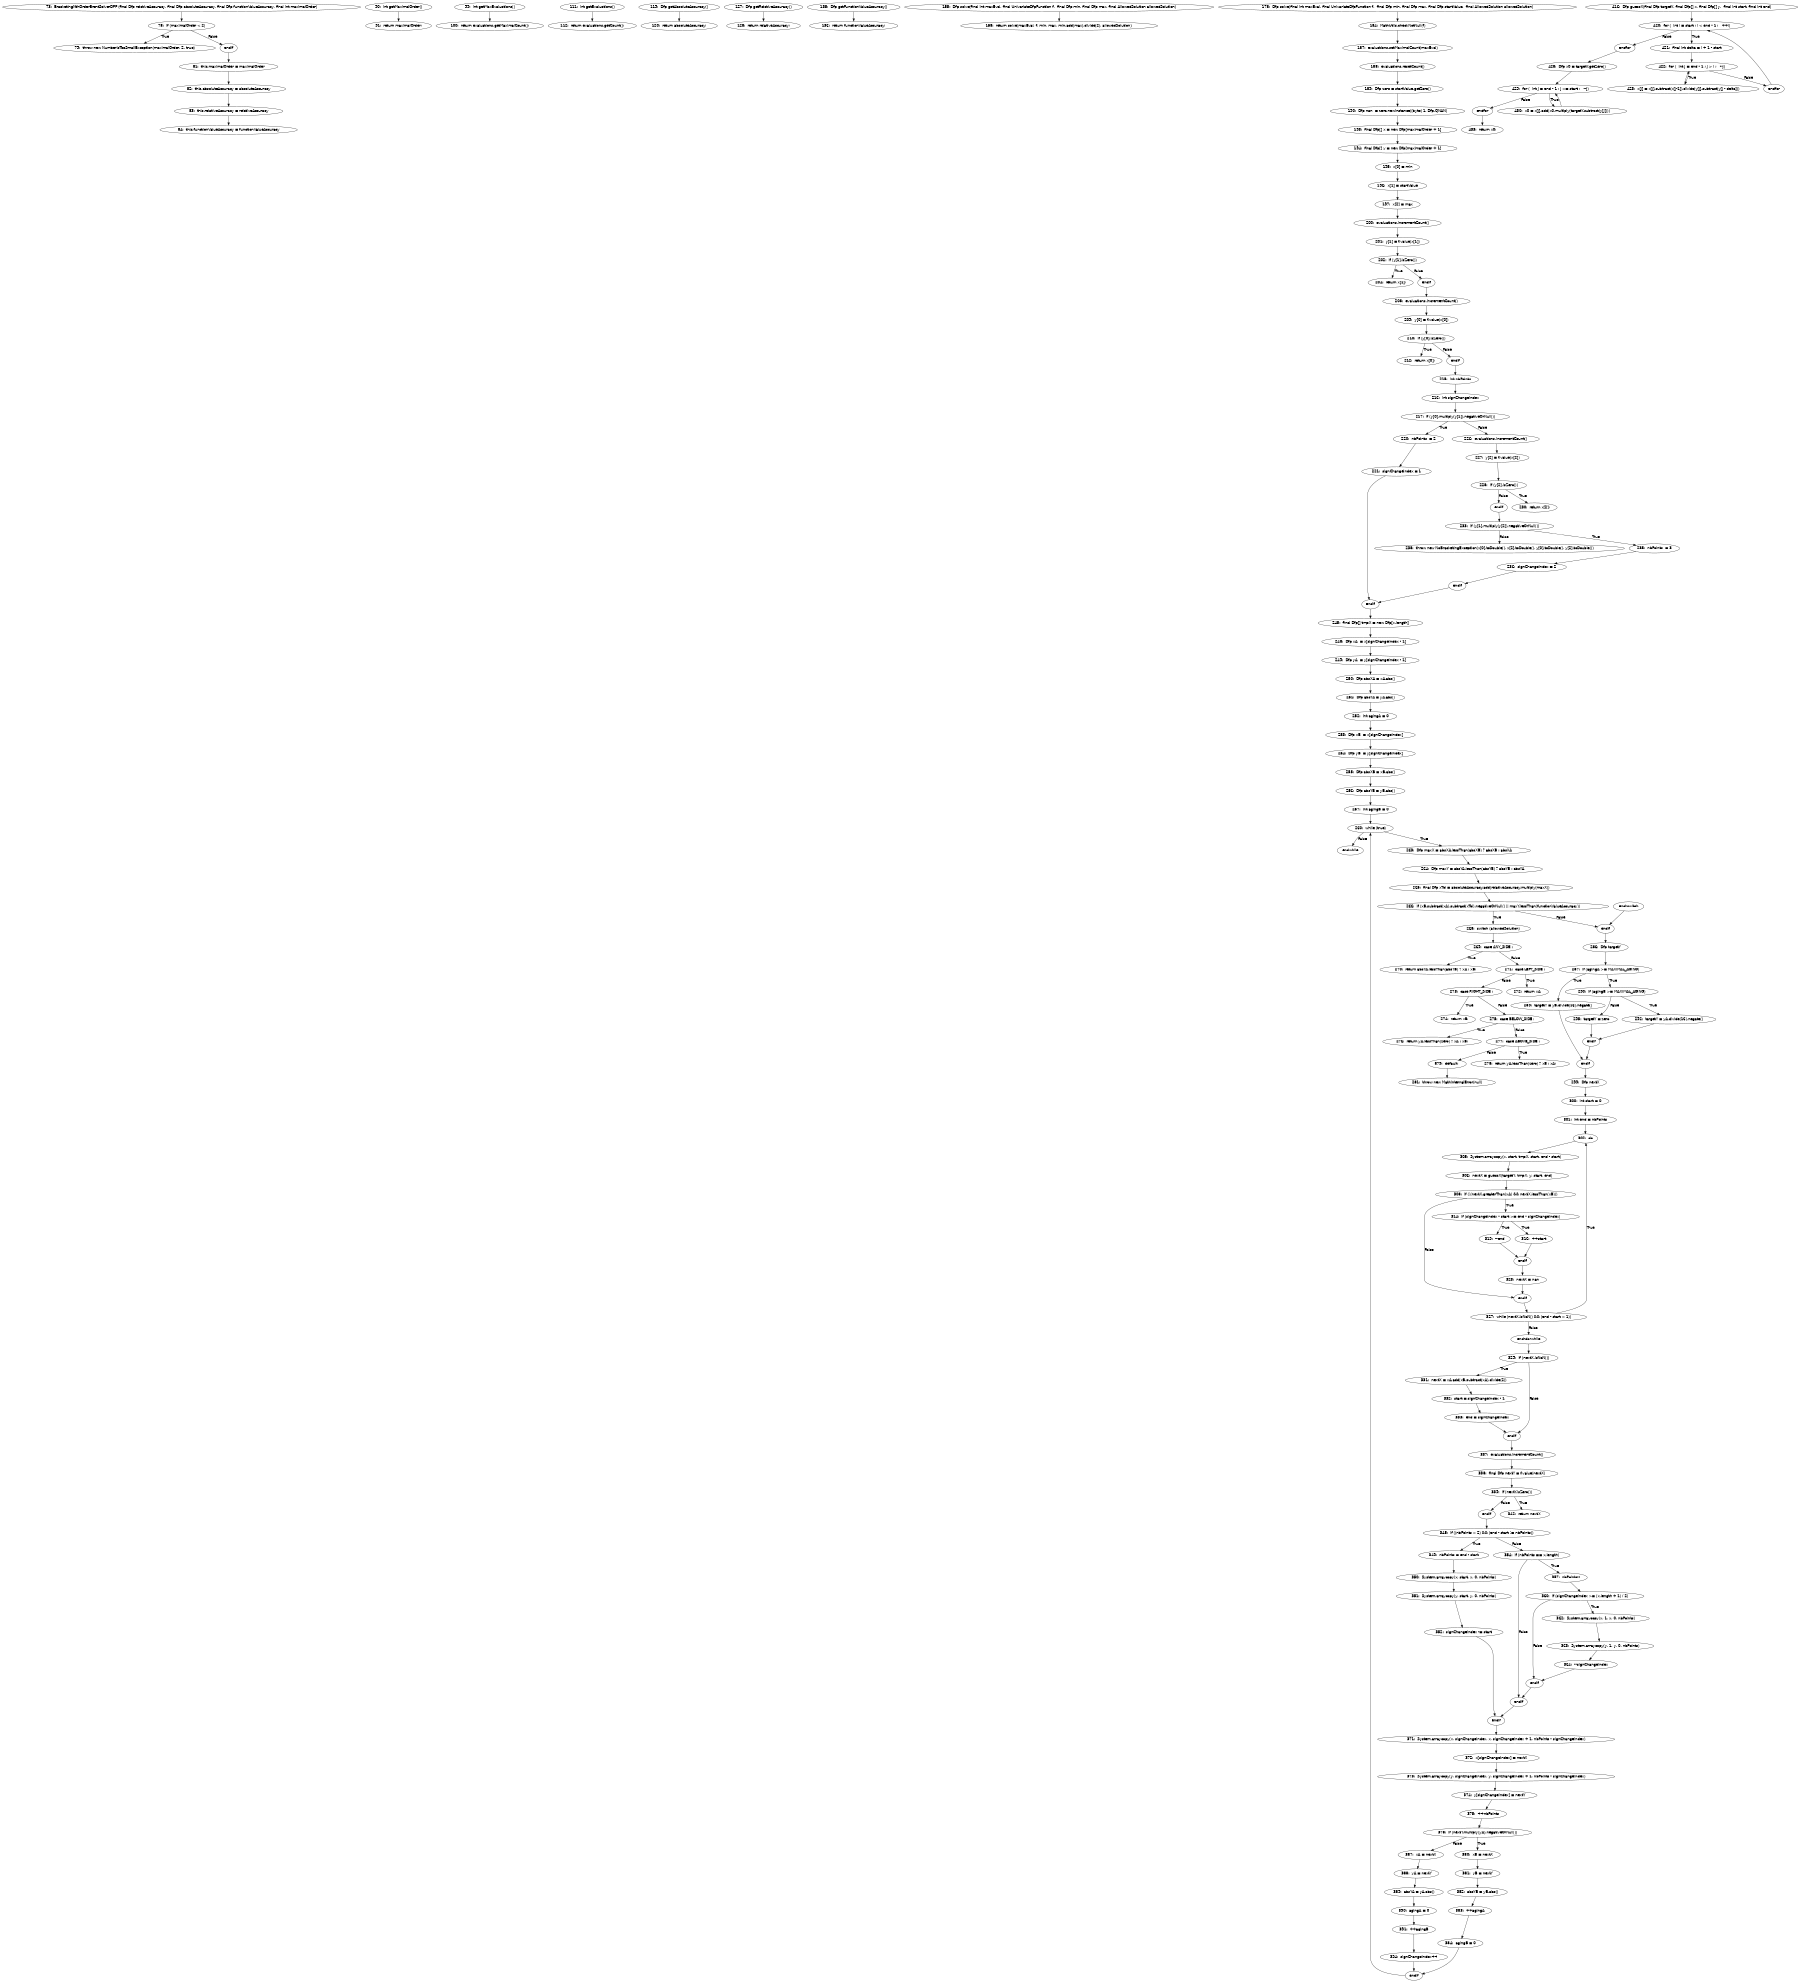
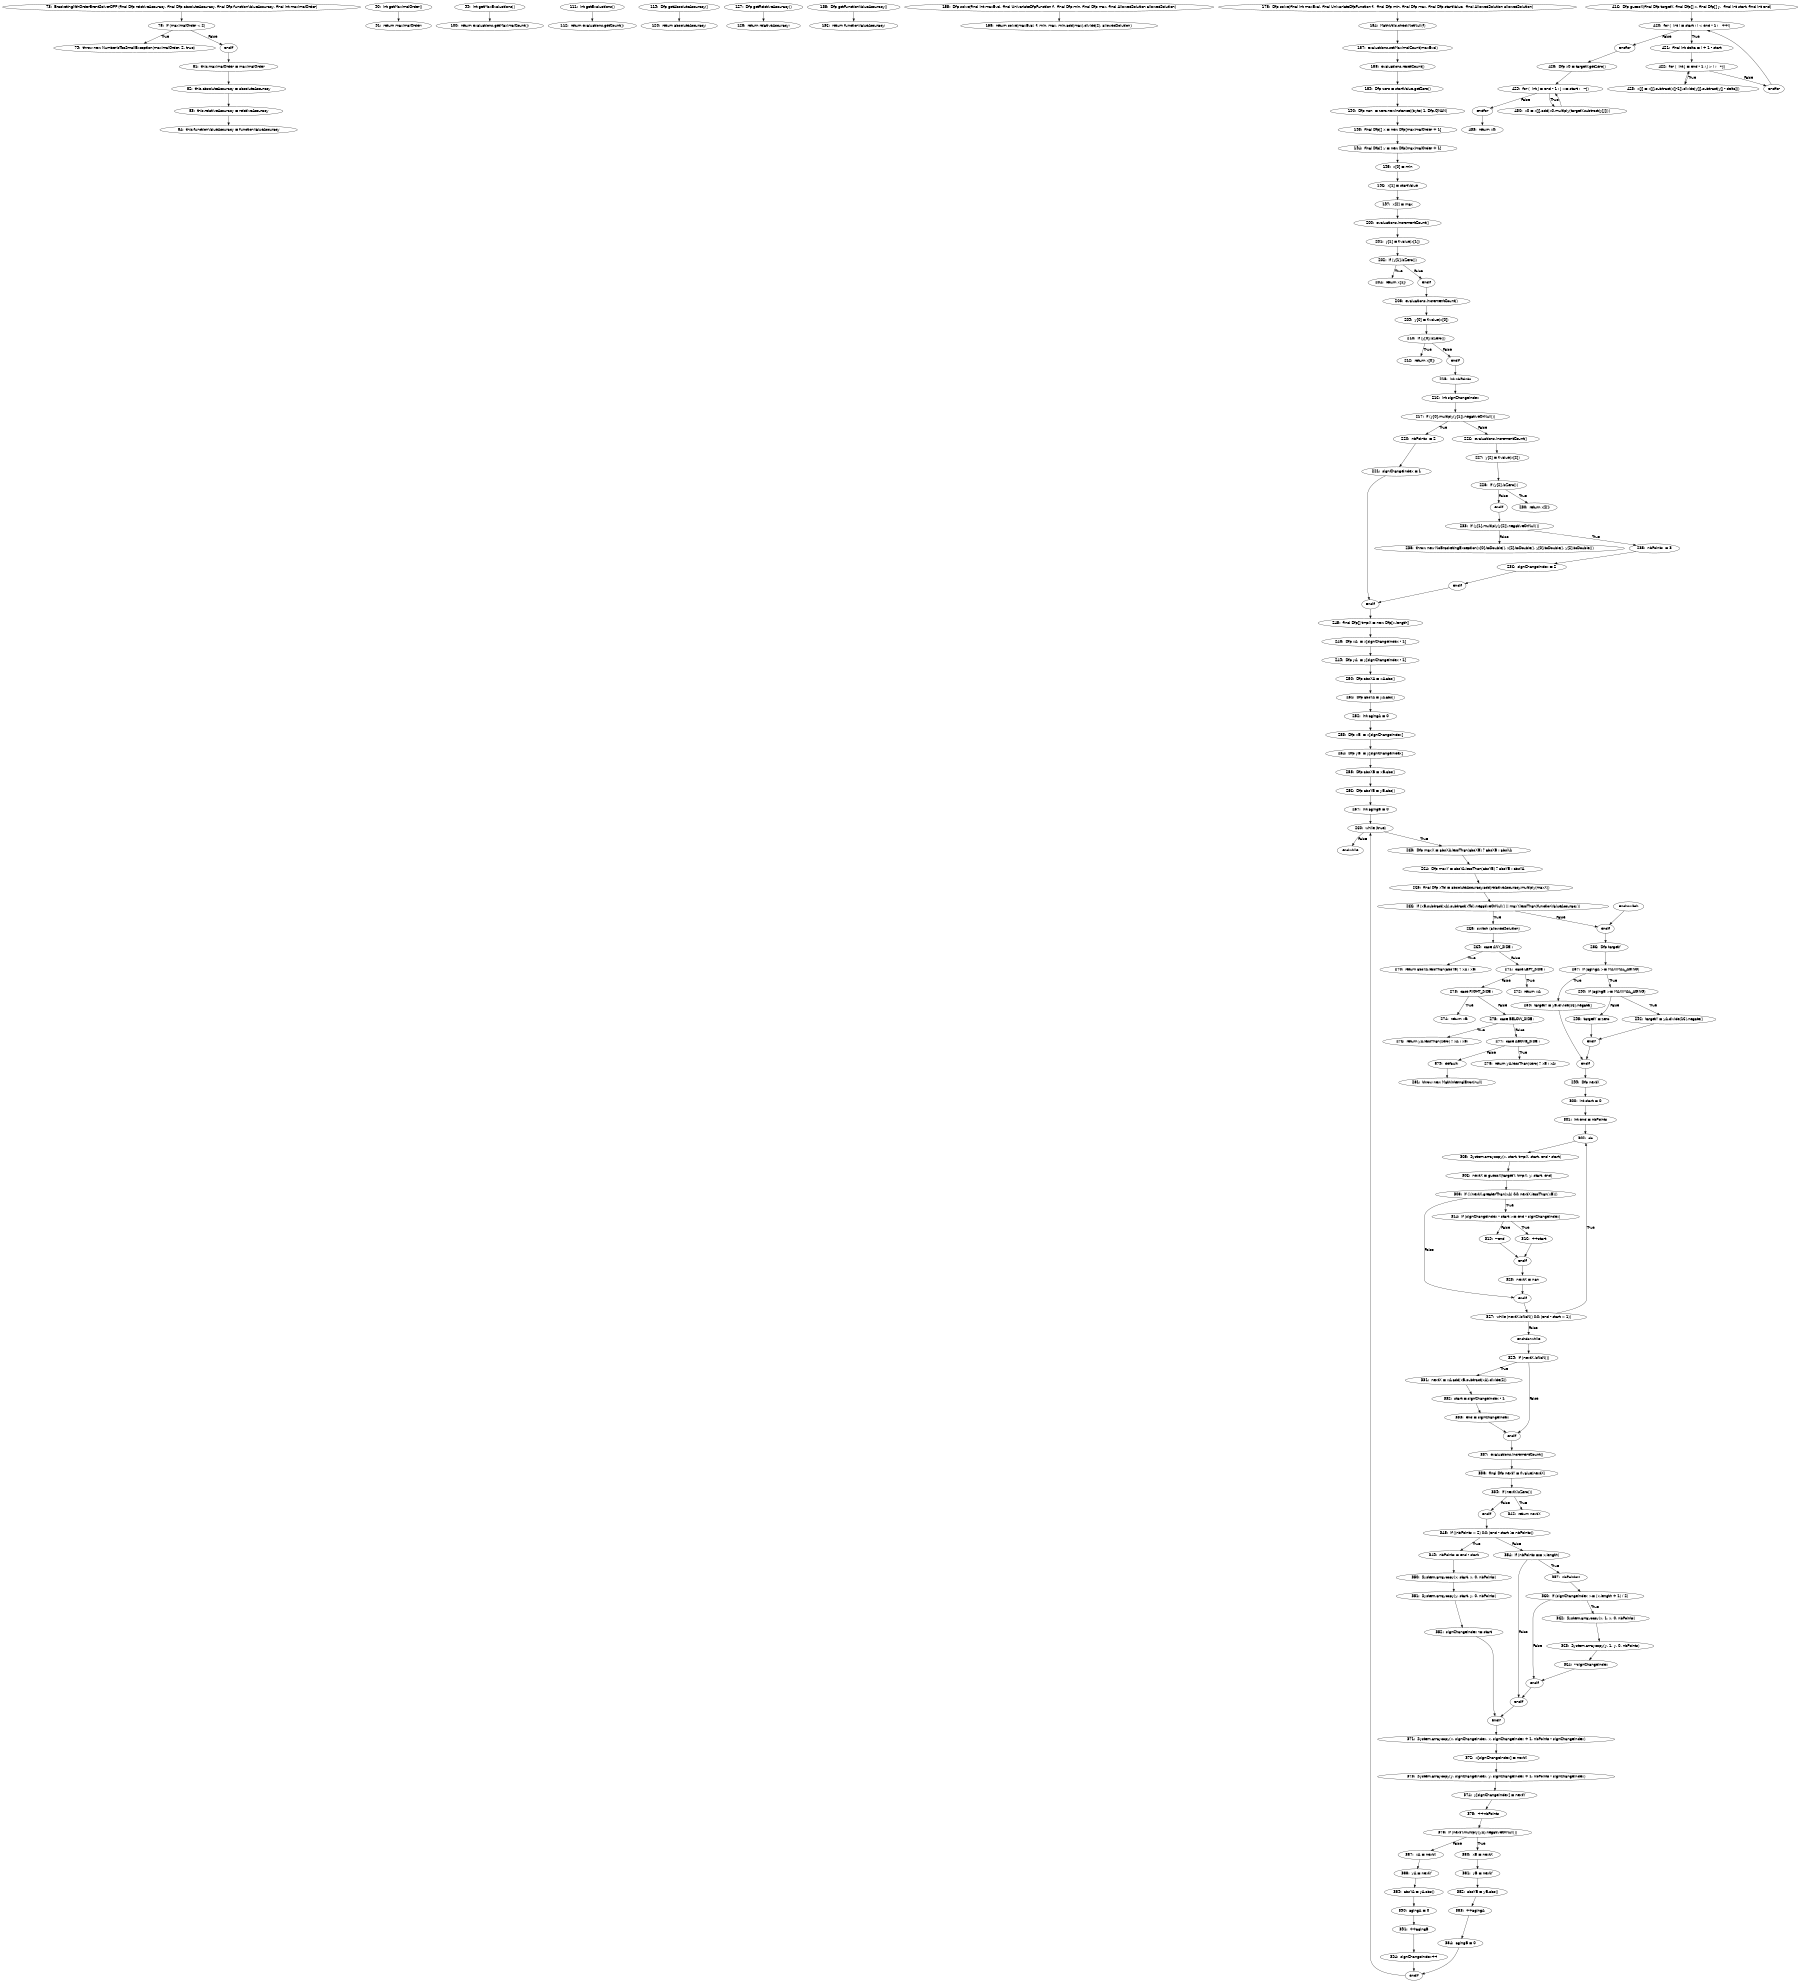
edge "314:  if (signChangeIndex - start >= end - signChangeIndex)" -> "319:  --end": label "True" -> "False"
